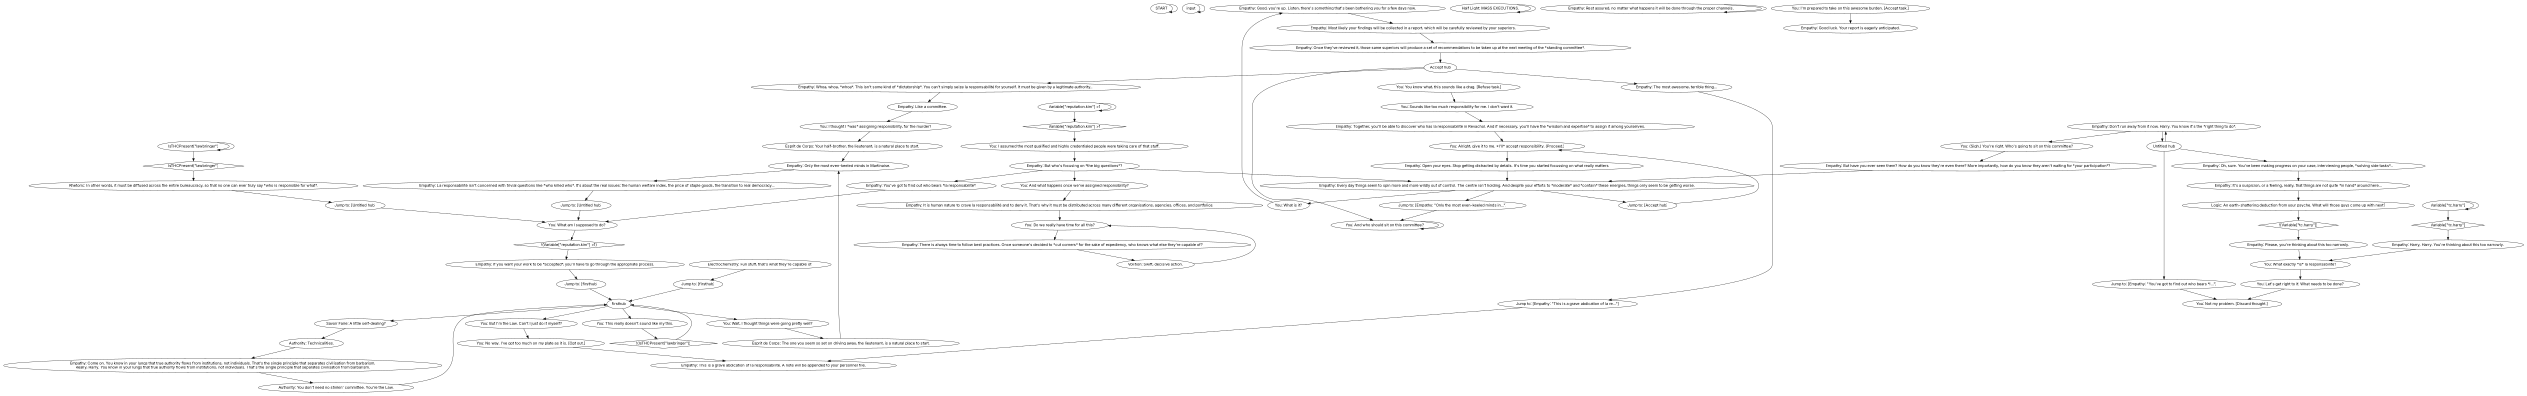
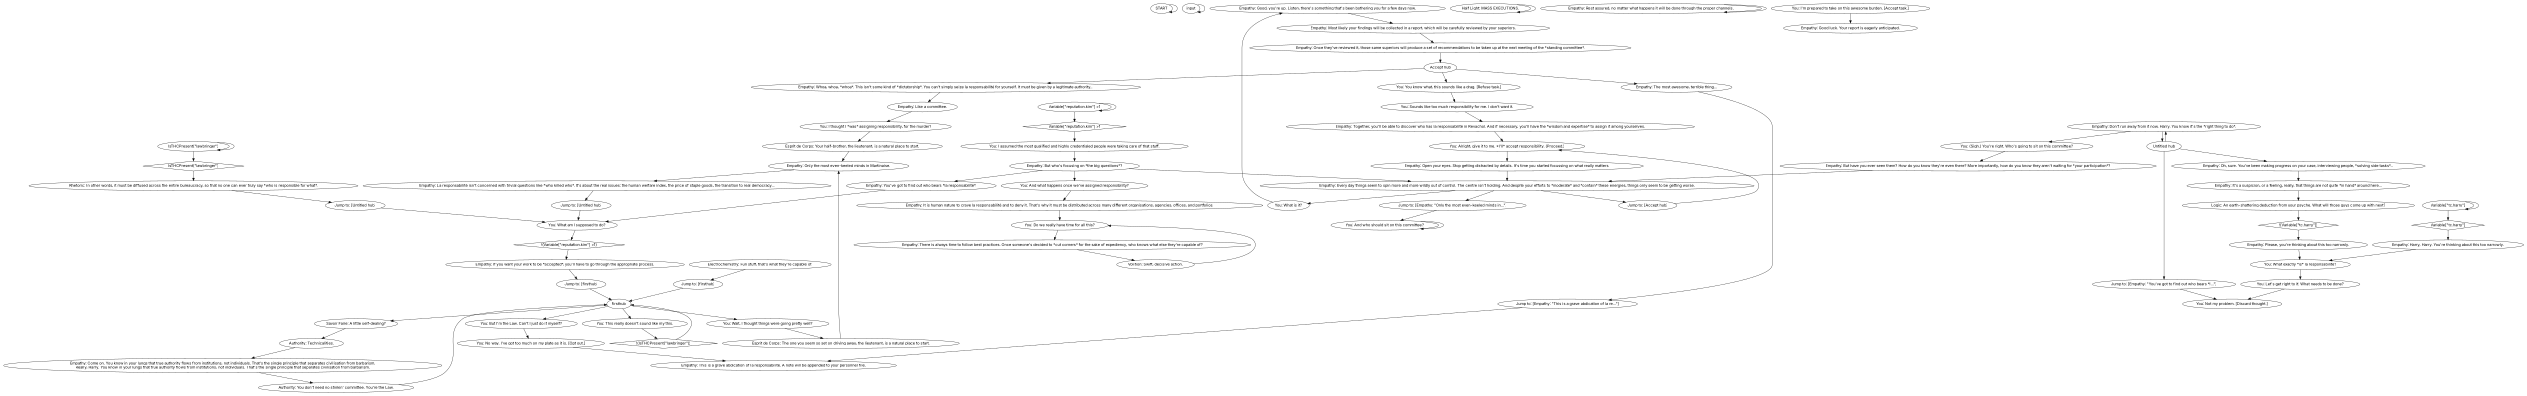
edge "Accept hub" -> "You: And who should sit on this committee?": now "Accept hub" -> "You: You know what, this sounds like a drag. [Refuse task.]"
